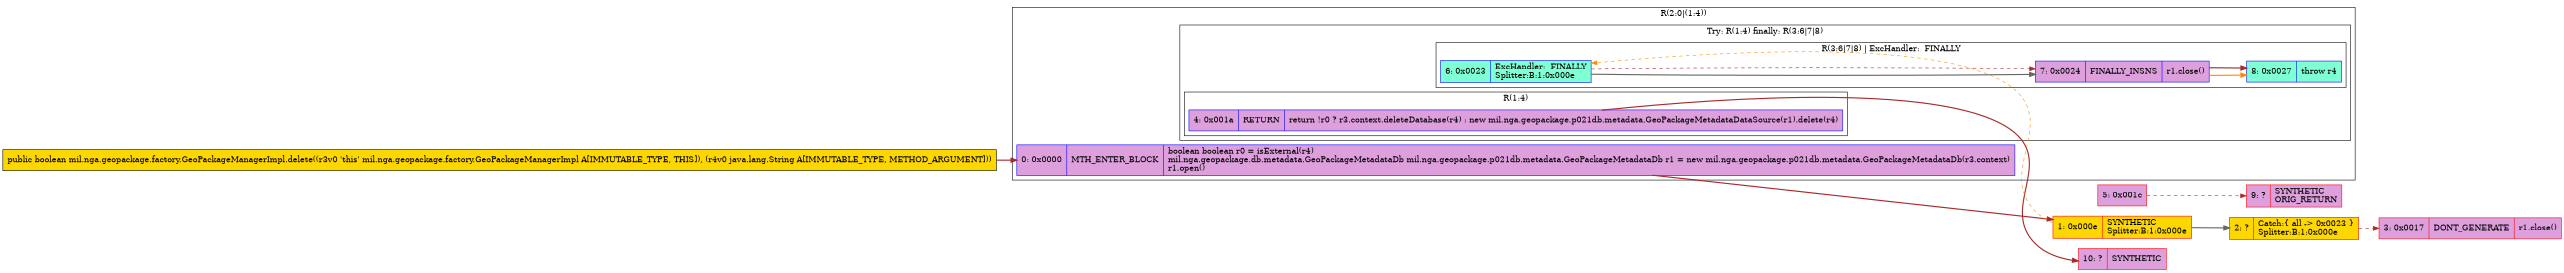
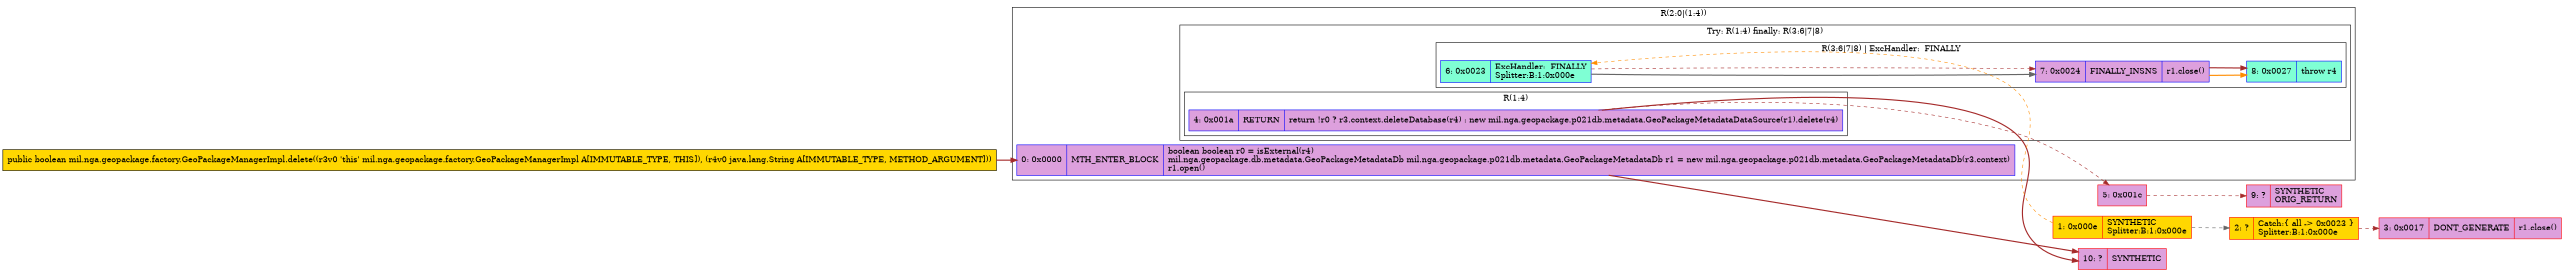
edge "4: 0x001a" -> "5: 0x001c": added
edge "0: 0x0000" -> "1: 0x000e": now "0: 0x0000" -> "10: ?"
edge "1: 0x000e" -> "2: ?": style bold -> dashed
